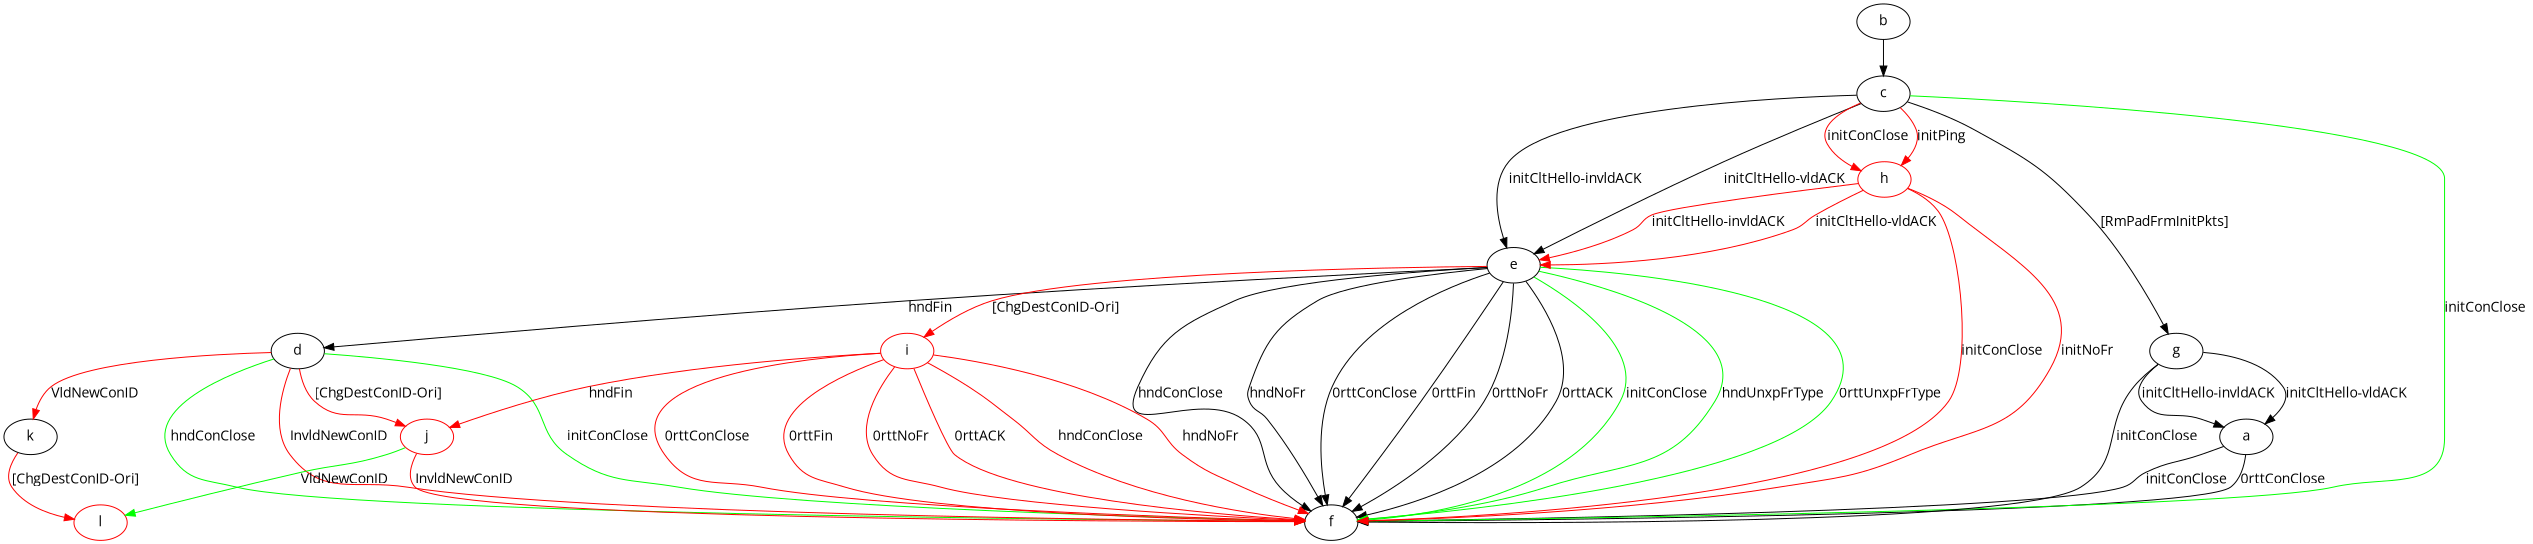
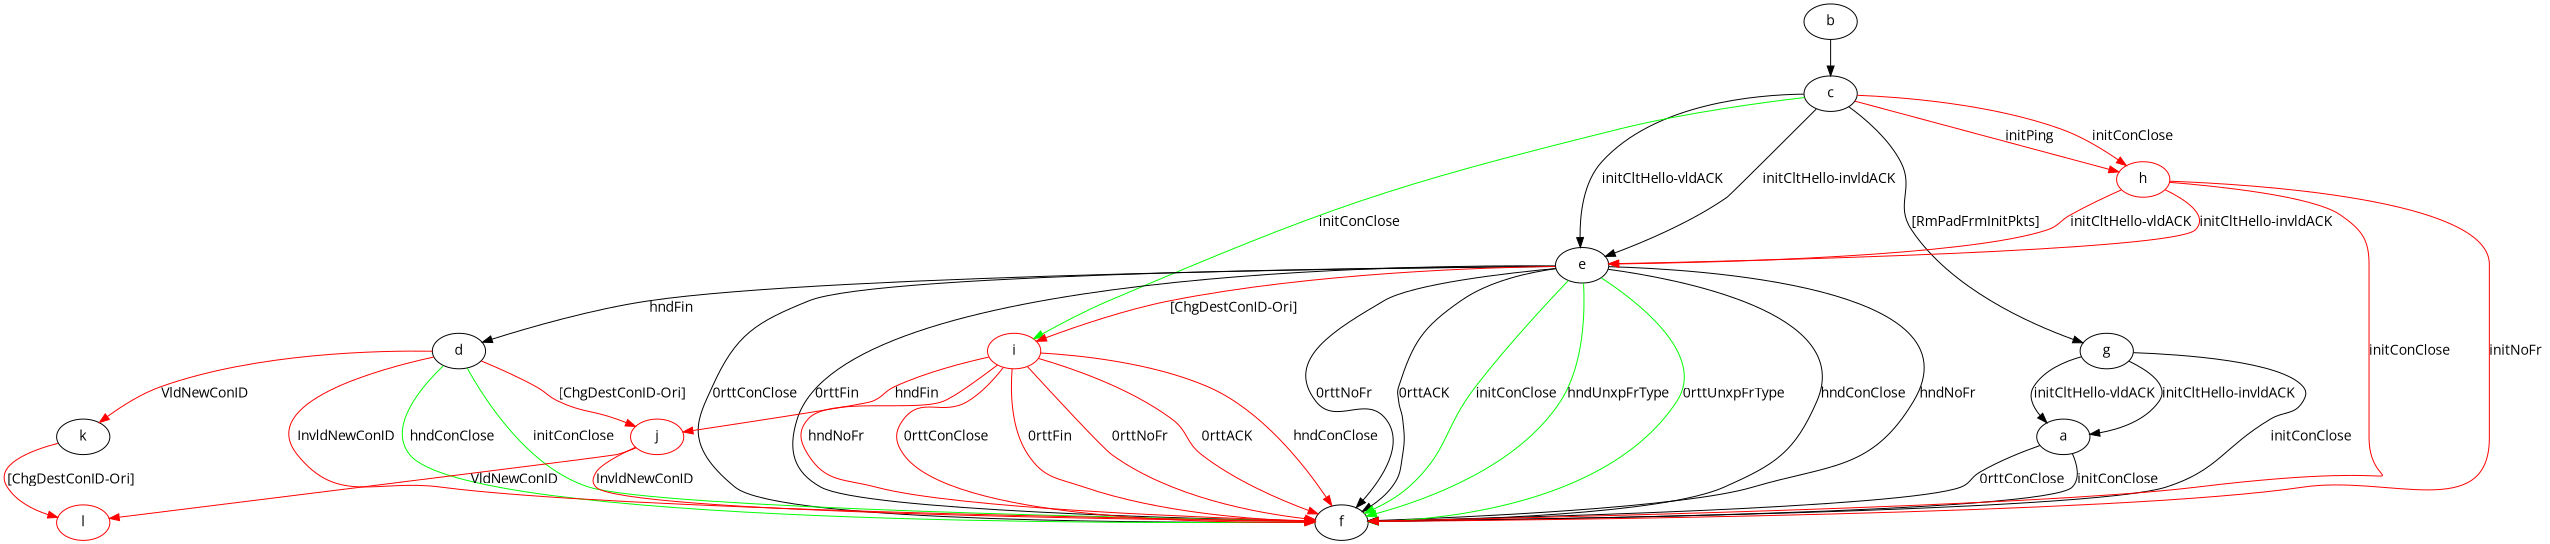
edge "j" -> "l": color green -> red
edge "c" -> "f": now "c" -> "i"
